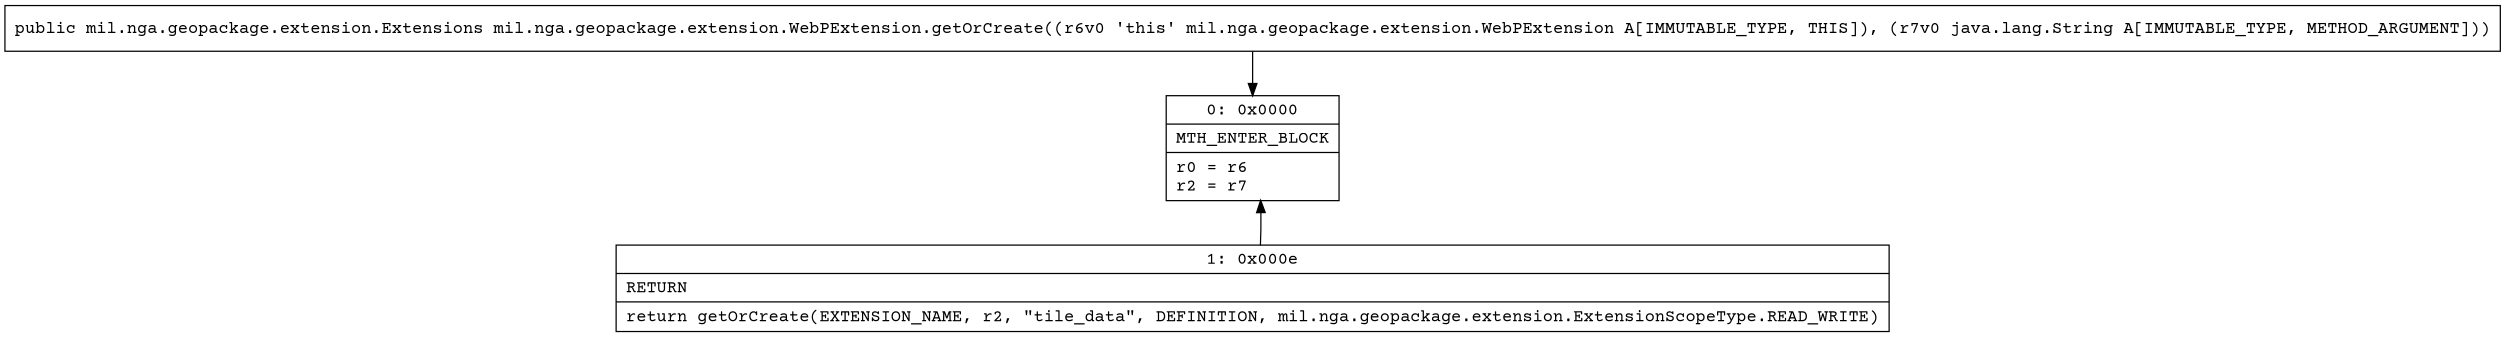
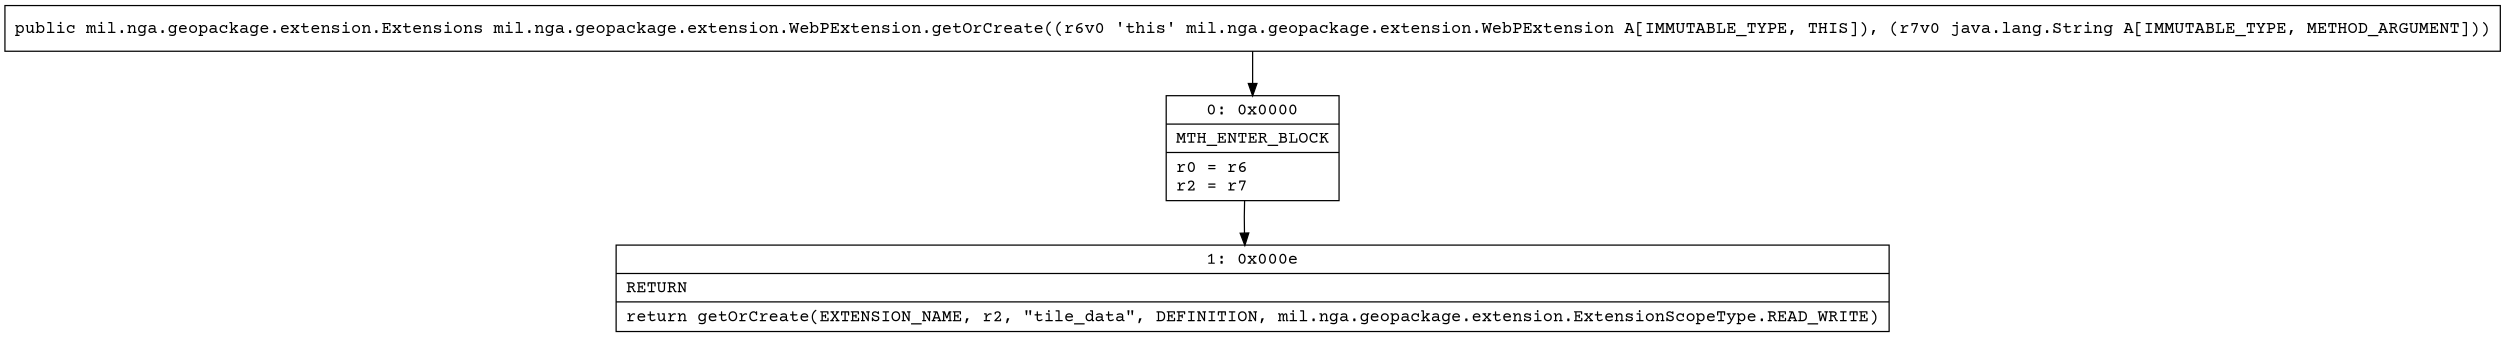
edge "1: 0x000e" -> "0: 0x0000": reversed
